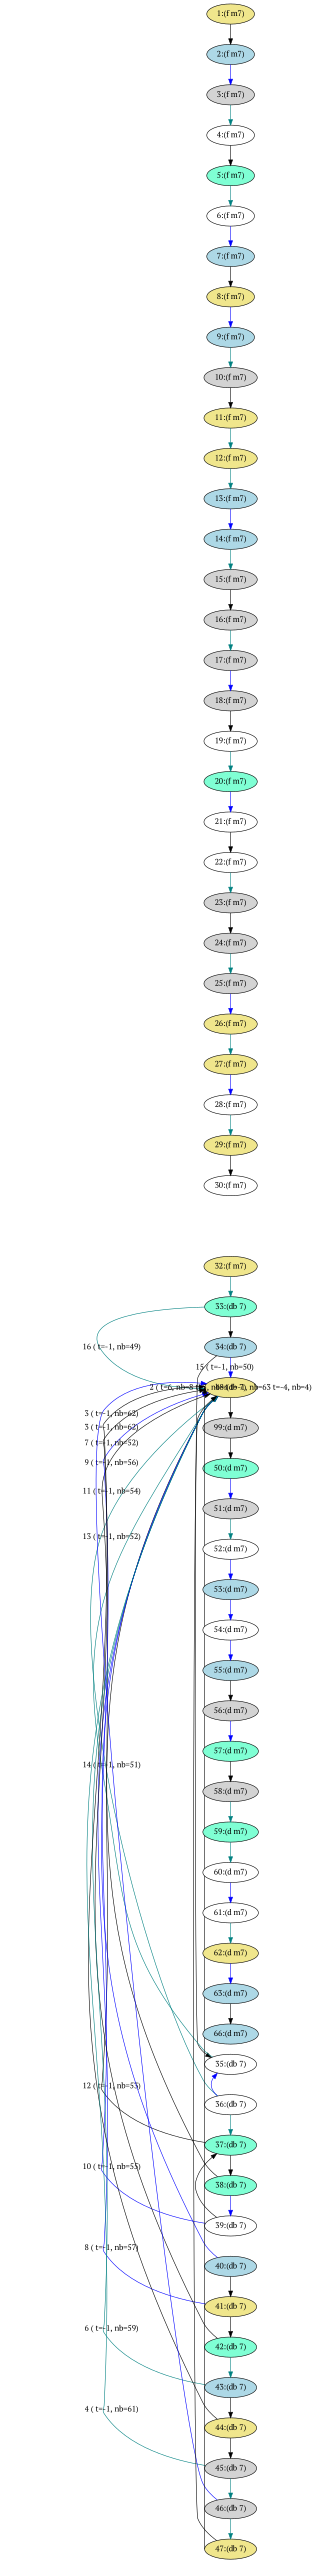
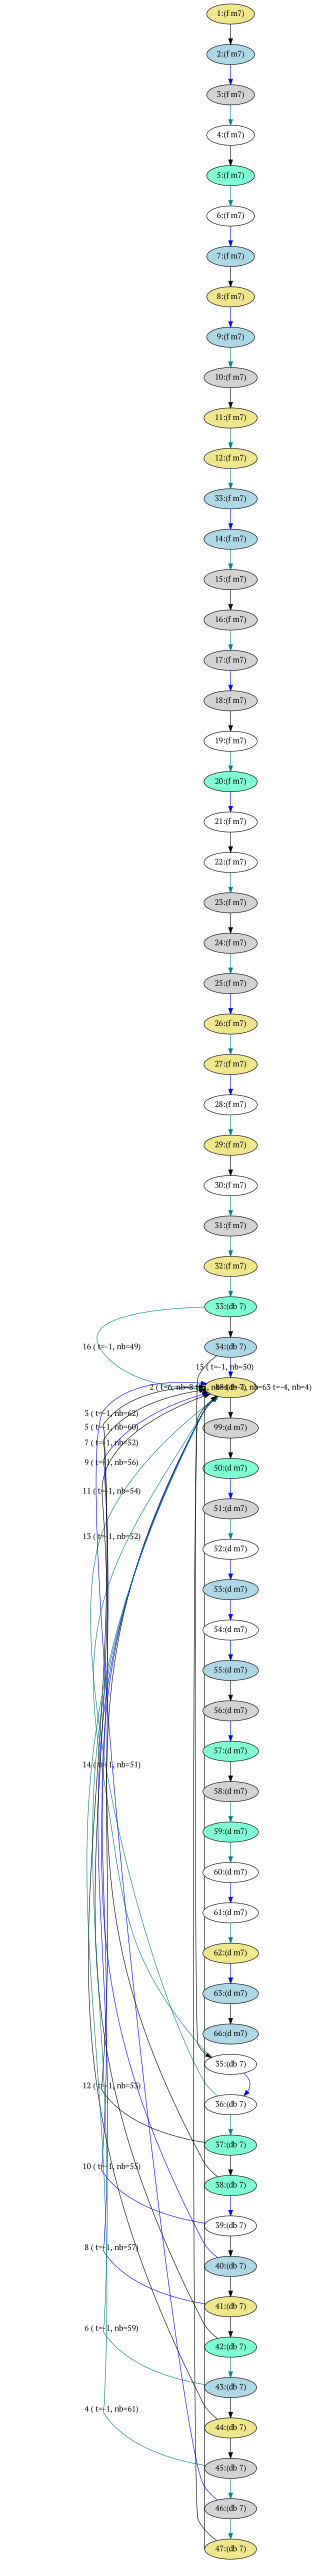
node "13:(f m7)": label "13:(f m7)" -> "33:(f m7)"
node "31:(f m7)": added
edge "44:(db 7)" -> "48:(db 7)": label "3 ( t=-1, nb=62)" -> "5 ( t=-1, nb=60)"
edge "36:(db 7)" -> "35:(db 7)": reversed
edge "39:(db 7)" -> "37:(db 7)": now "39:(db 7)" -> "40:(db 7)"
